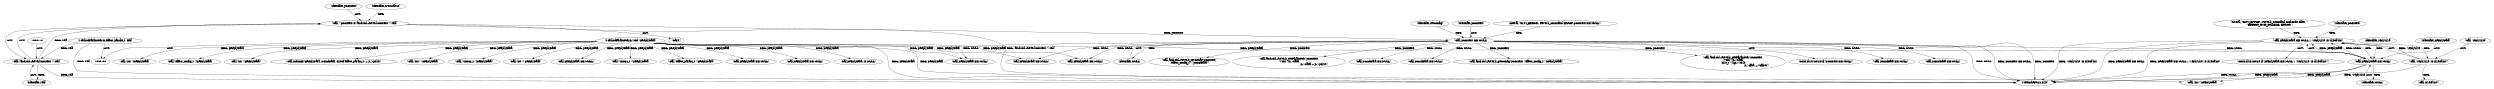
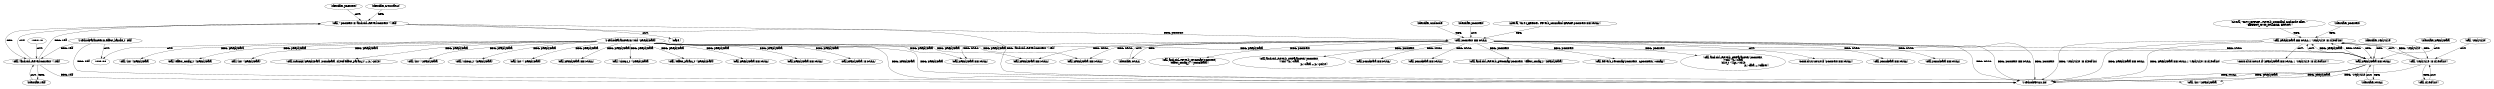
node "(Identifier,setConfig)": label "(Identifier,setConfig)" -> "(Identifier,cmdCode)"
edge "(Call,* pContext = (android::ReverbContext *) self)" -> "(Call,(android::ReverbContext *) self)": label "AST: " -> "CFG: "
node "(Call,Reverb_setConfig(pContext, &pContext->config))": added
edge "(Call,sizeof(int))" -> "(Call,*replySize != sizeof(int))": added, label "AST:"
node "(MethodReturn,size)": label "(MethodReturn,size)" -> "(MethodReturn,int)"
